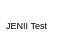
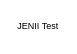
node "JENII Test": moved (27, 27) -> (38, 27)
